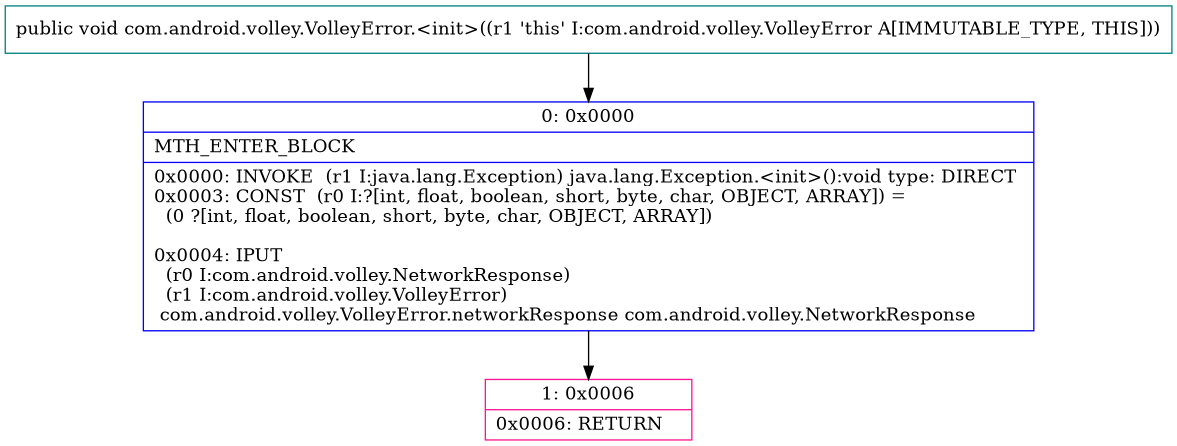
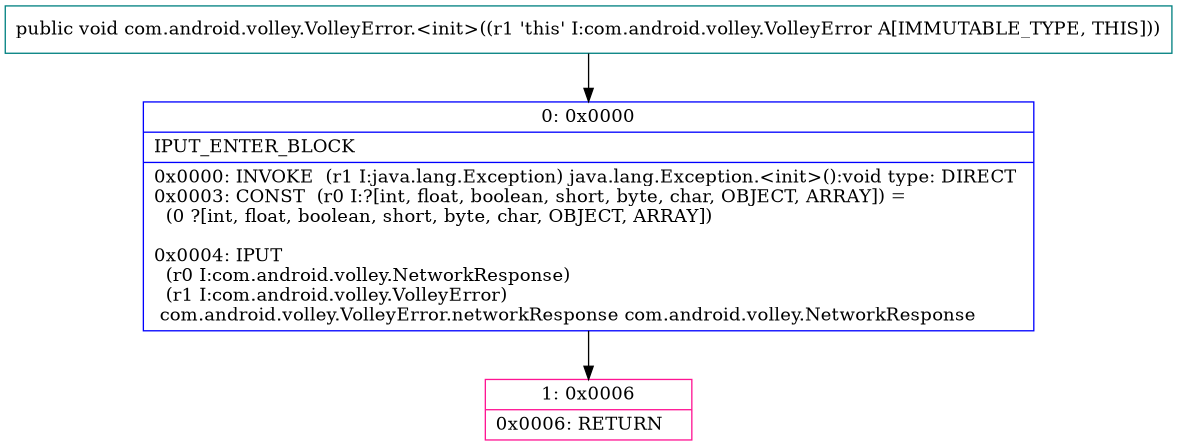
node "0: 0x0000": text "MTH_ENTER_BLOCK" -> "IPUT_ENTER_BLOCK"
